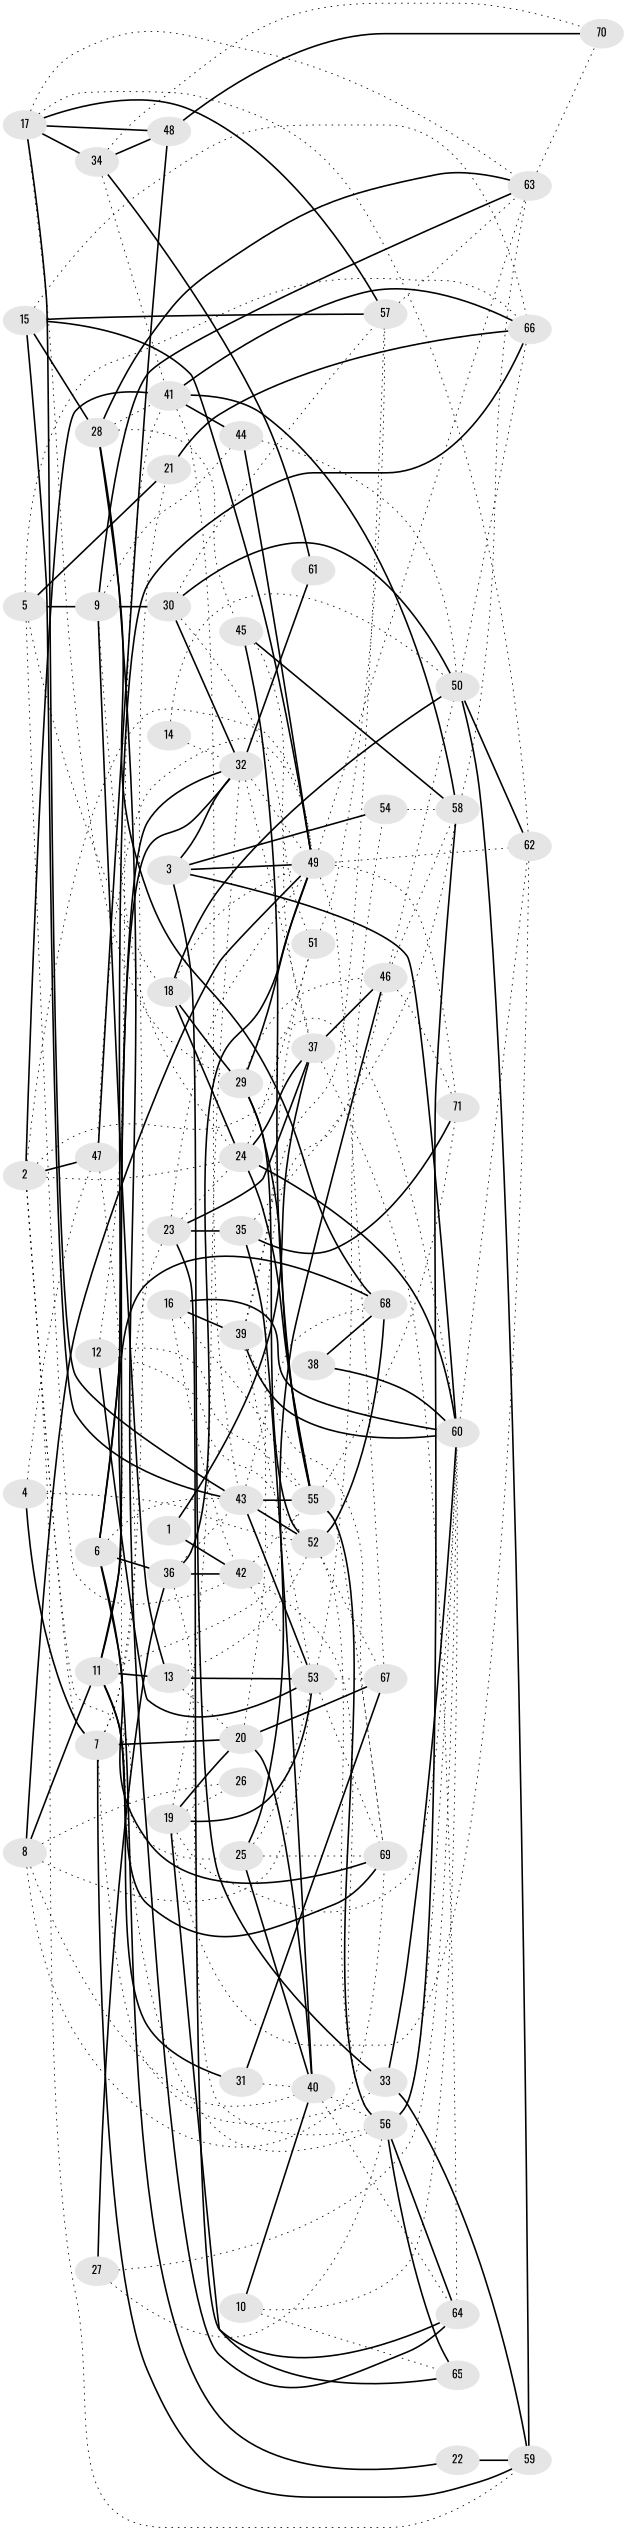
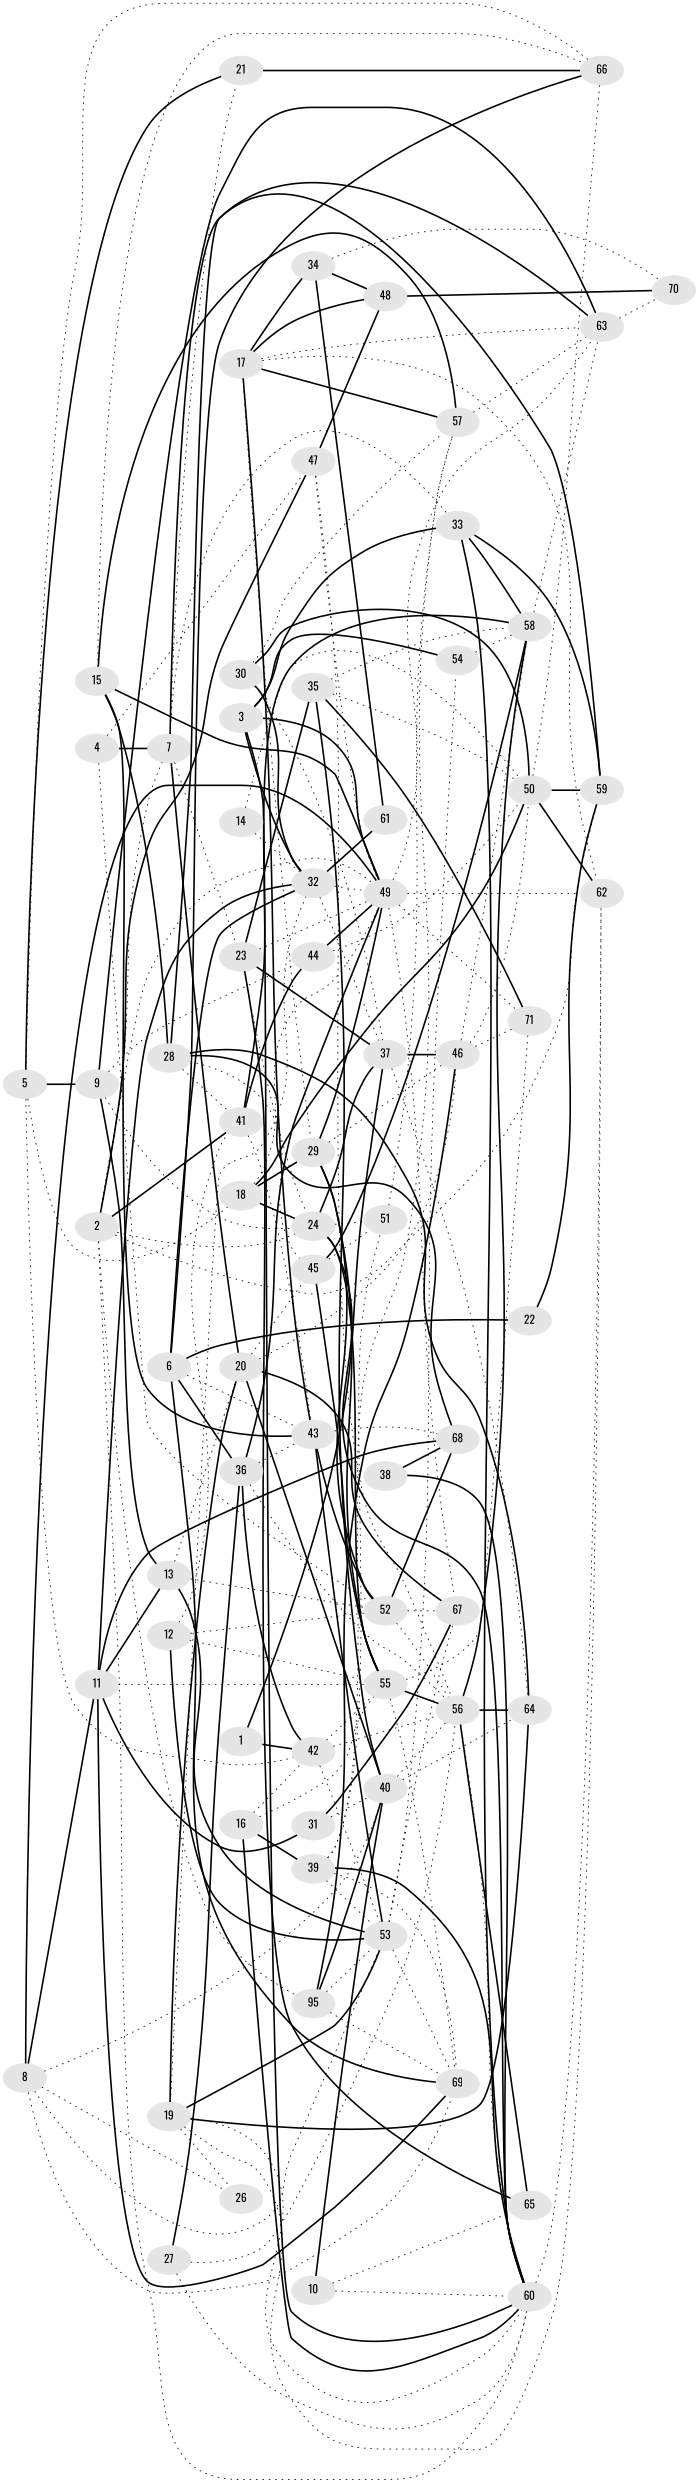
edge "34" -- "41": removed
edge "66" -- "41": removed
edge "33" -- "58": added
edge "9" -- "30": removed
edge "35" -- "50": added
edge "45" -- "20": added
edge "43" -- "55": removed
node "25": label "25" -> "95"
